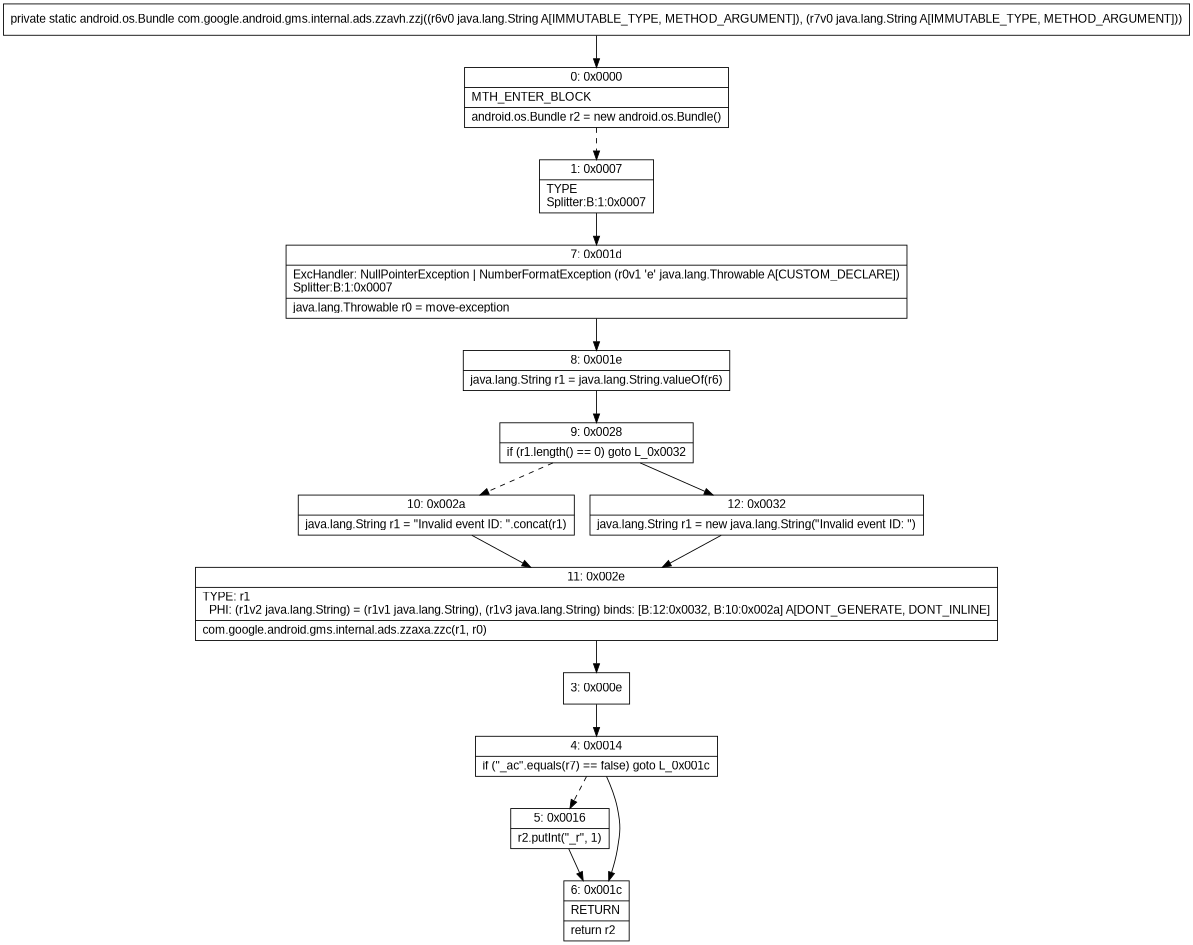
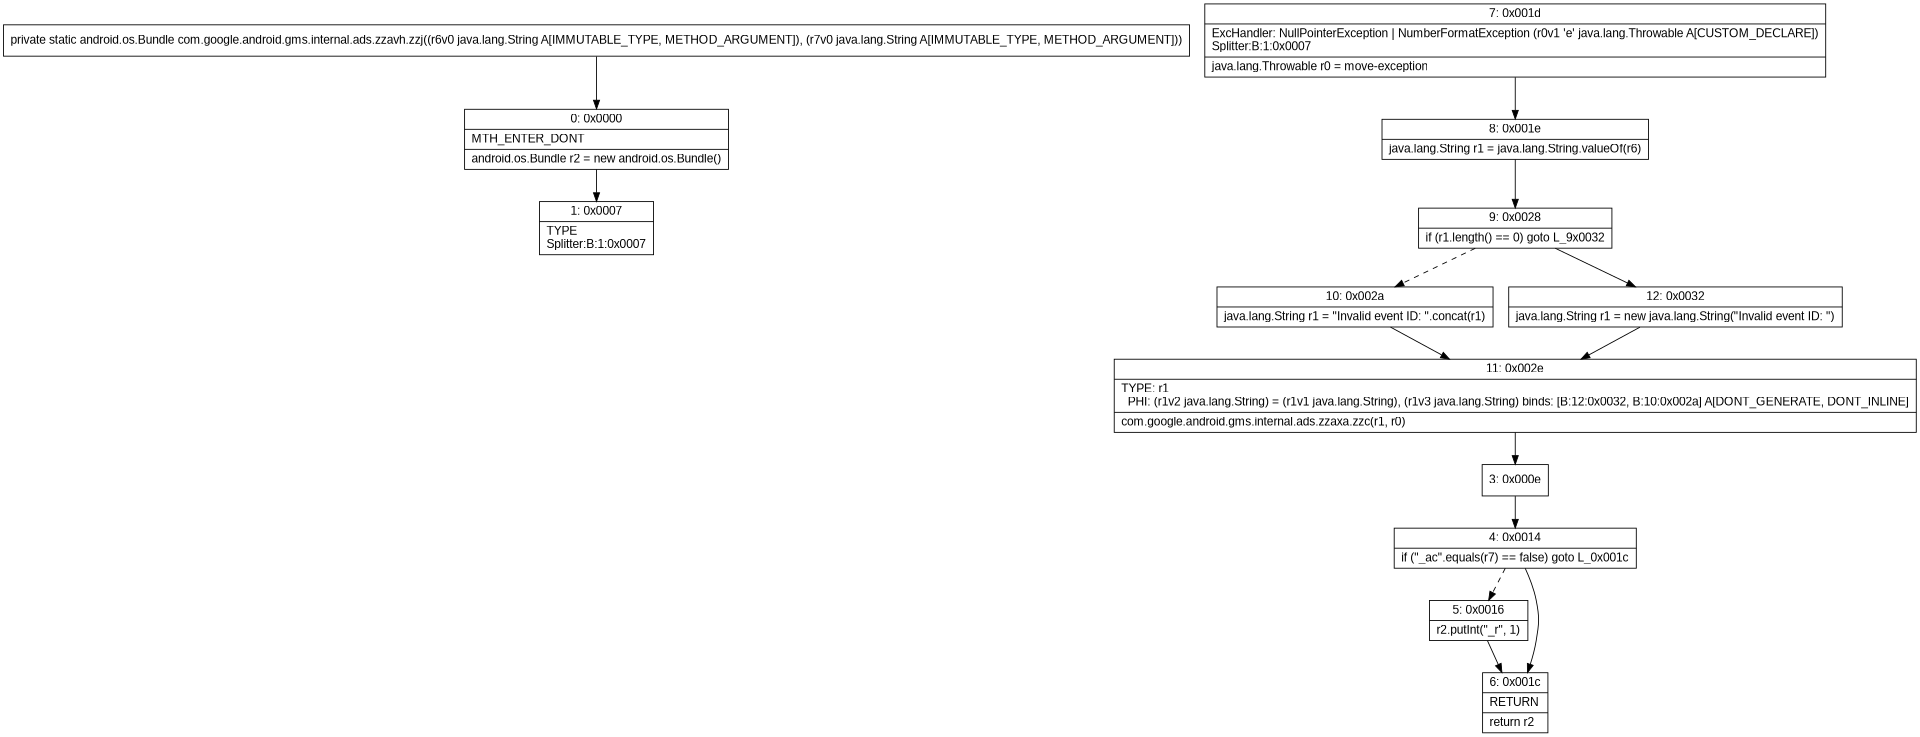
node "0: 0x0000": text "MTH_ENTER_BLOCK" -> "MTH_ENTER_DONT"
edge "0: 0x0000" -> "1: 0x0007": style dashed -> solid
edge "1: 0x0007" -> "7: 0x001d": removed
node "9: 0x0028": text "if (r1.length() == 0) goto L_0x0032" -> "if (r1.length() == 0) goto L_9x0032"
